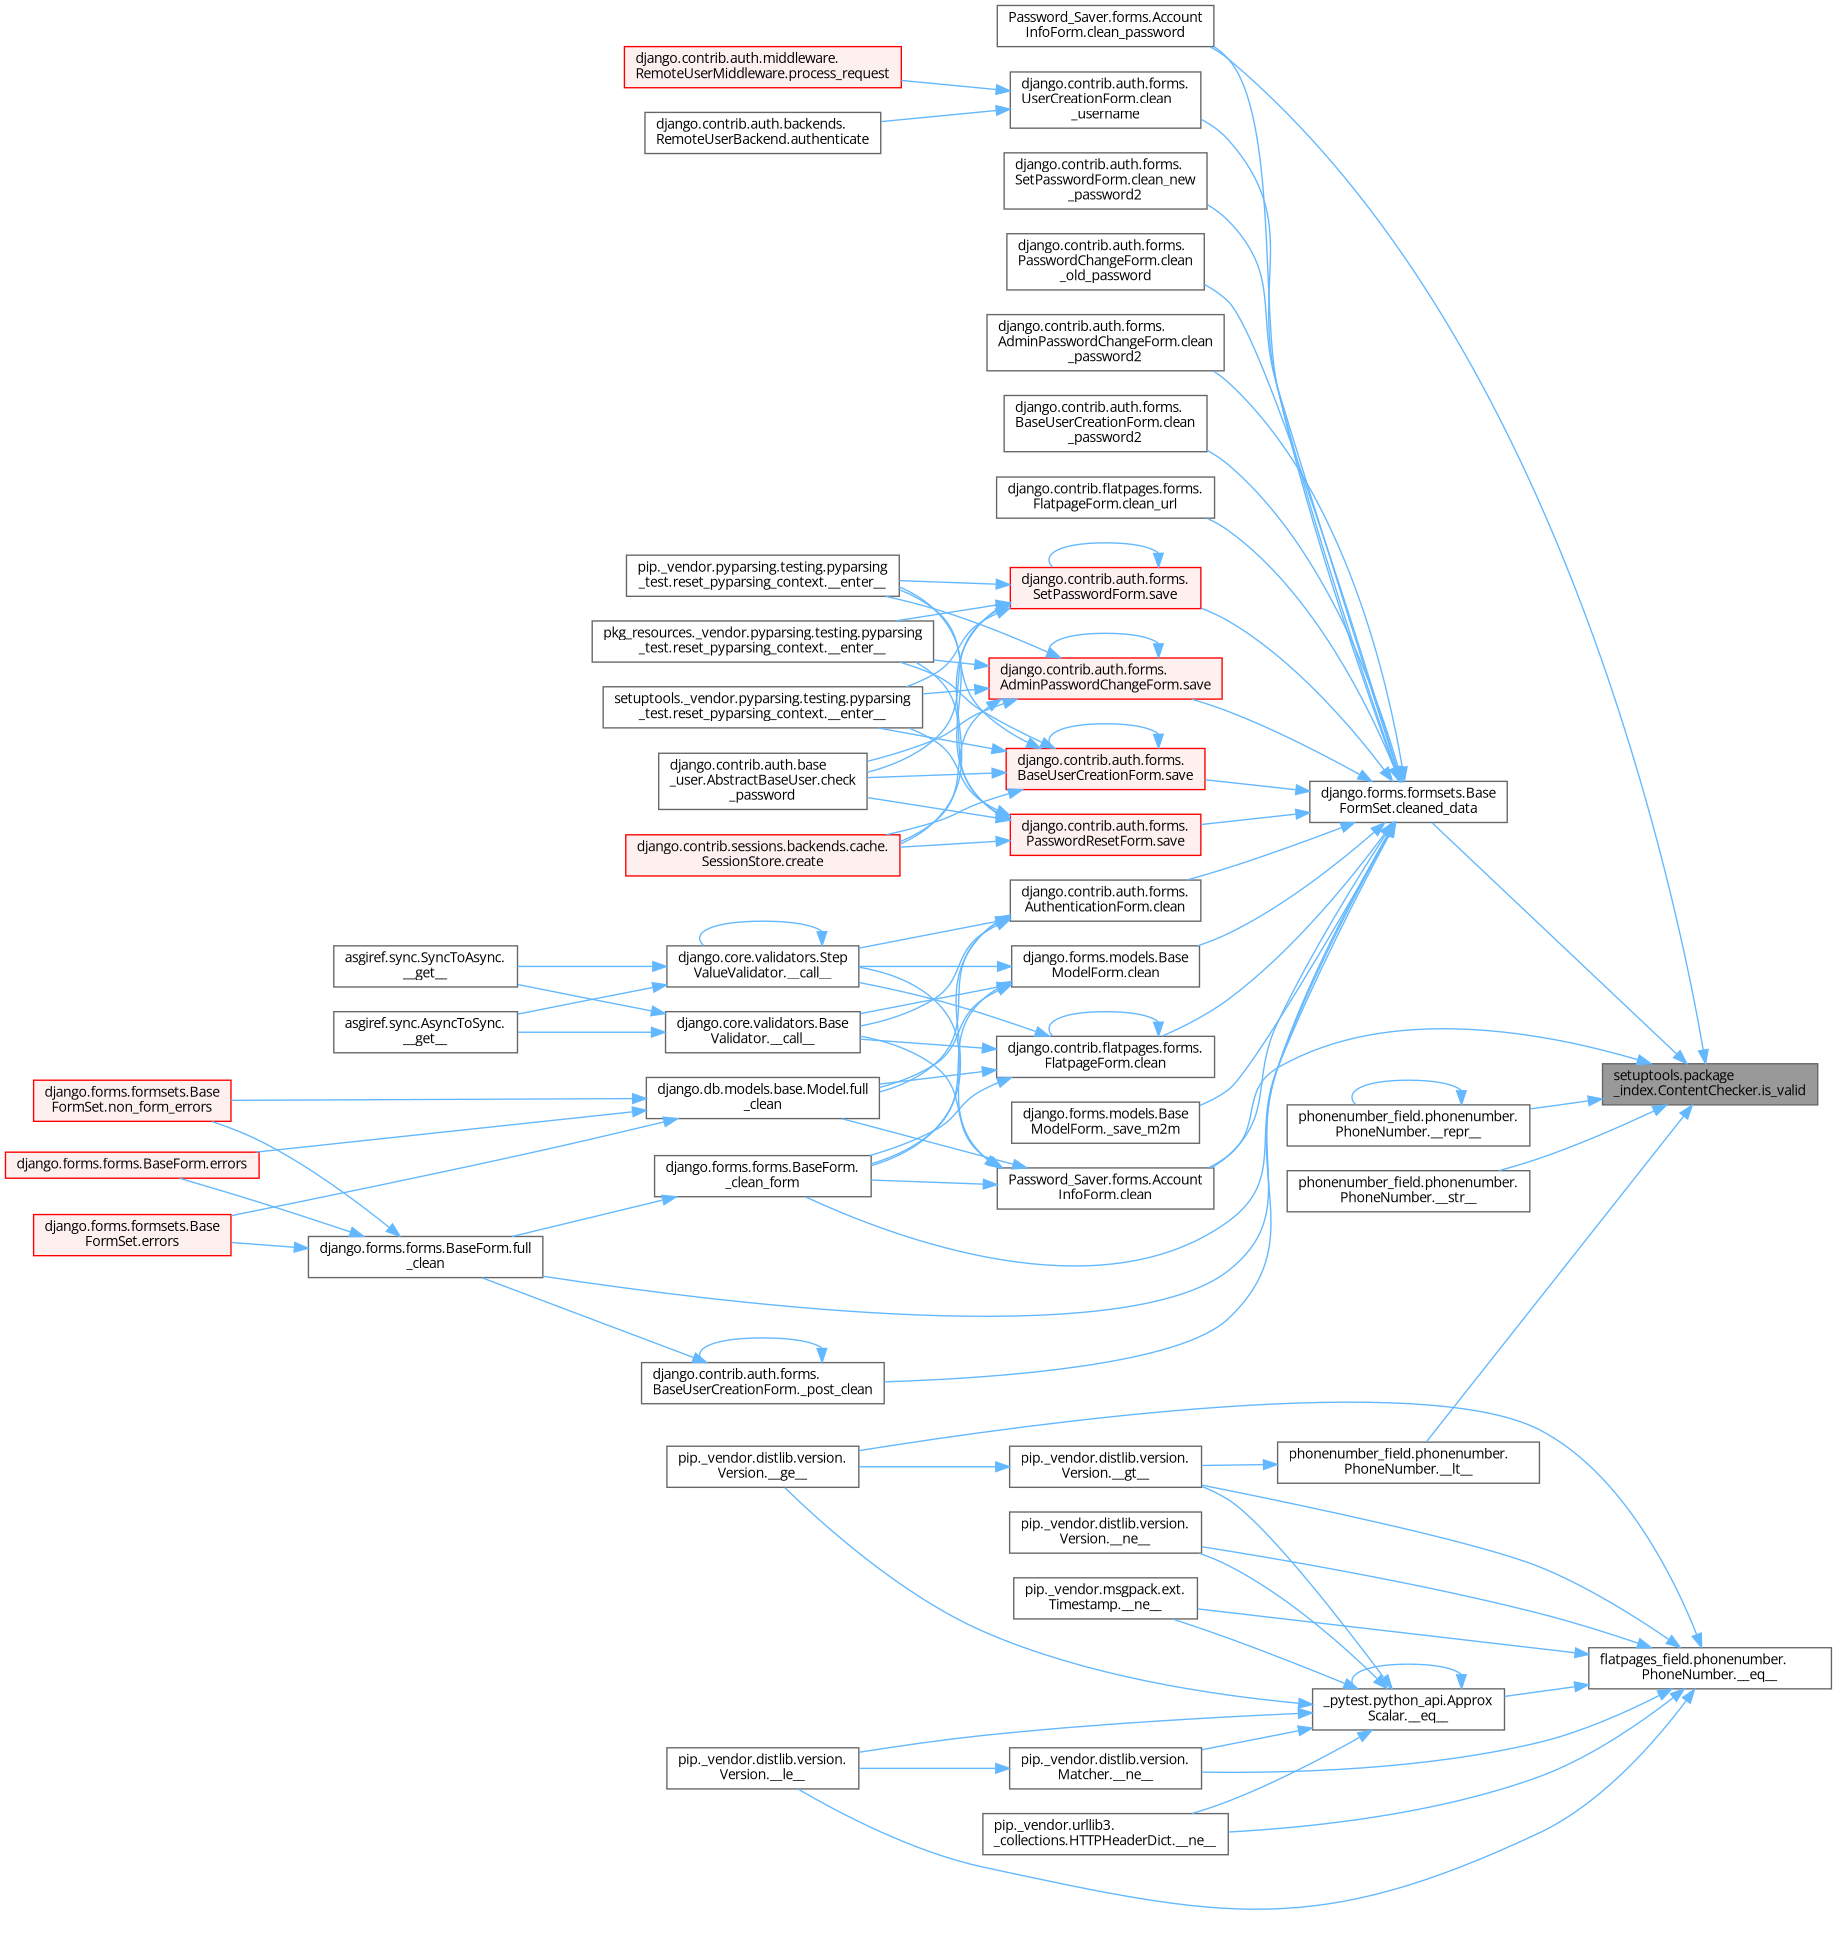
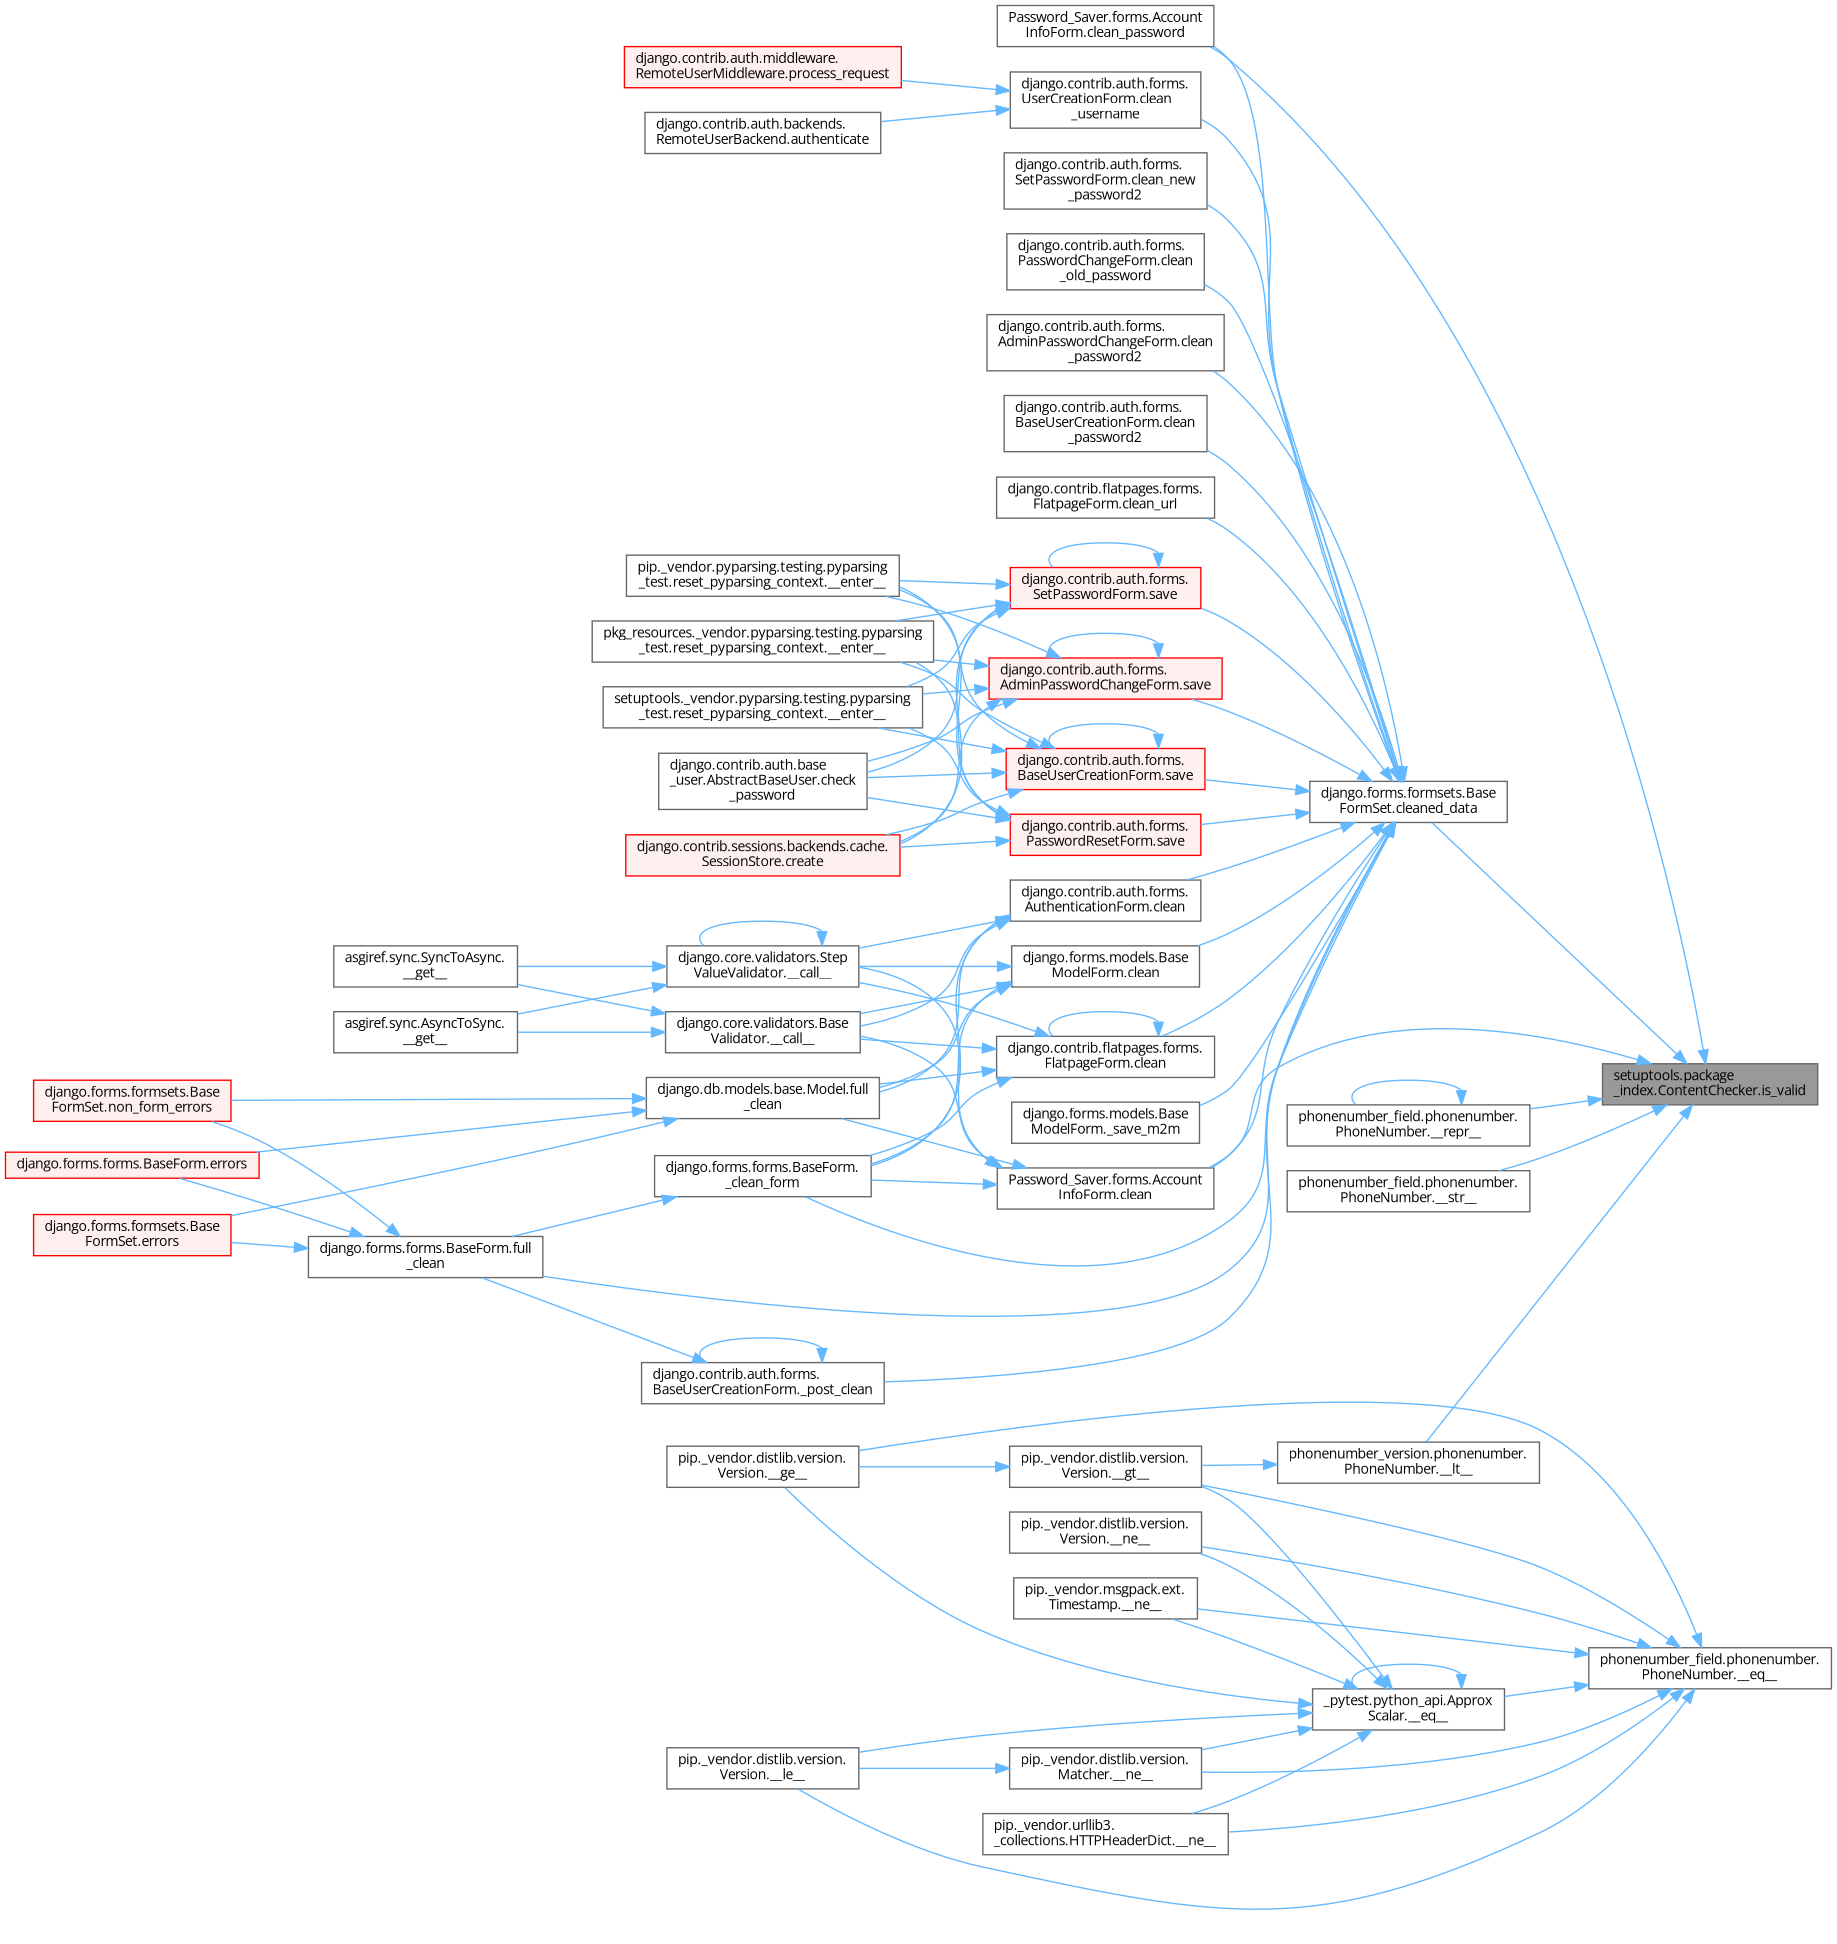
node "phonenumber_field.phonenumber. PhoneNumber.__lt__": label "phonenumber_field.phonenumber. PhoneNumber.__lt__" -> "phonenumber_version.phonenumber. PhoneNumber.__lt__"
node "flatpages_field.phonenumber. PhoneNumber.__eq__": label "flatpages_field.phonenumber. PhoneNumber.__eq__" -> "phonenumber_field.phonenumber. PhoneNumber.__eq__"
